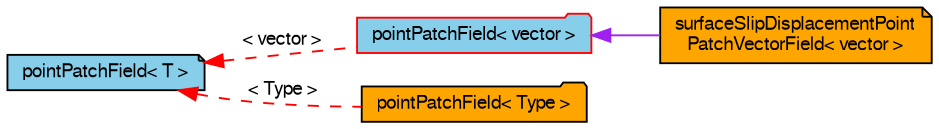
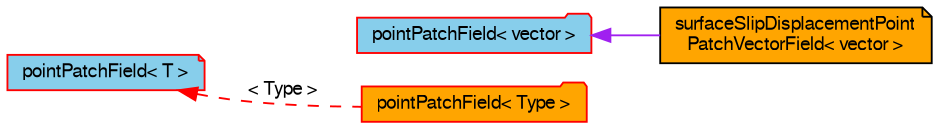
edge "pointPatchField< vector >" -> "pointPatchField< T >": removed, label "< vector >"
node "pointPatchField< T >": color black -> red
node "pointPatchField< Type >": color black -> red
